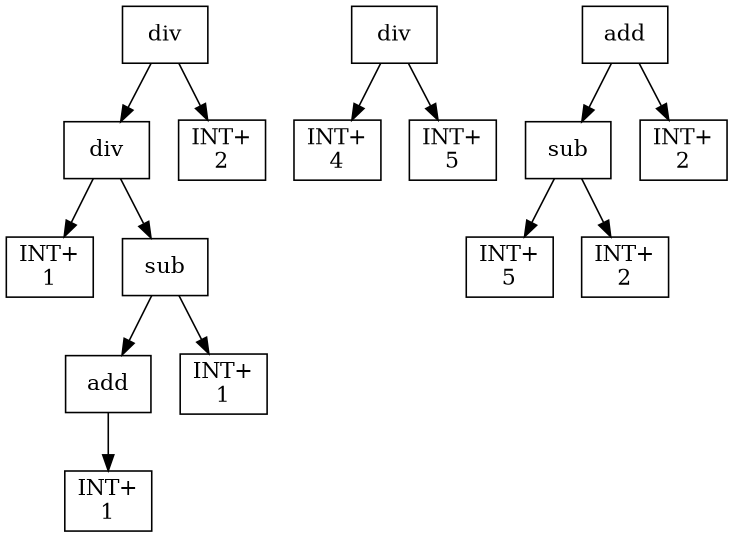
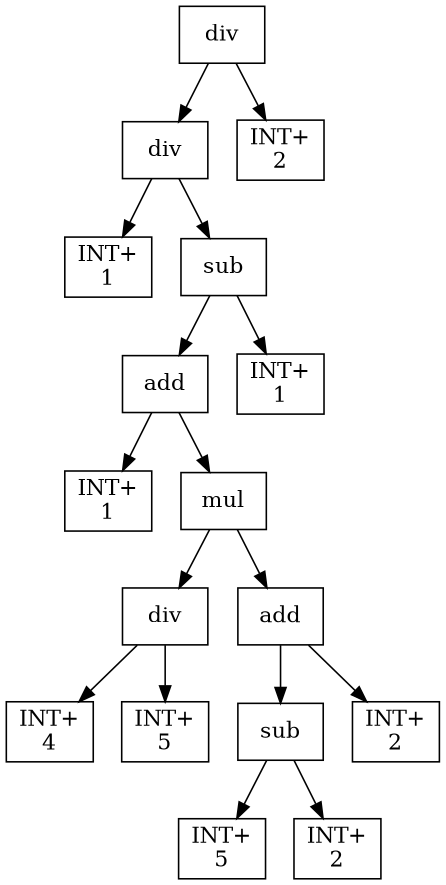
node "mul": added
